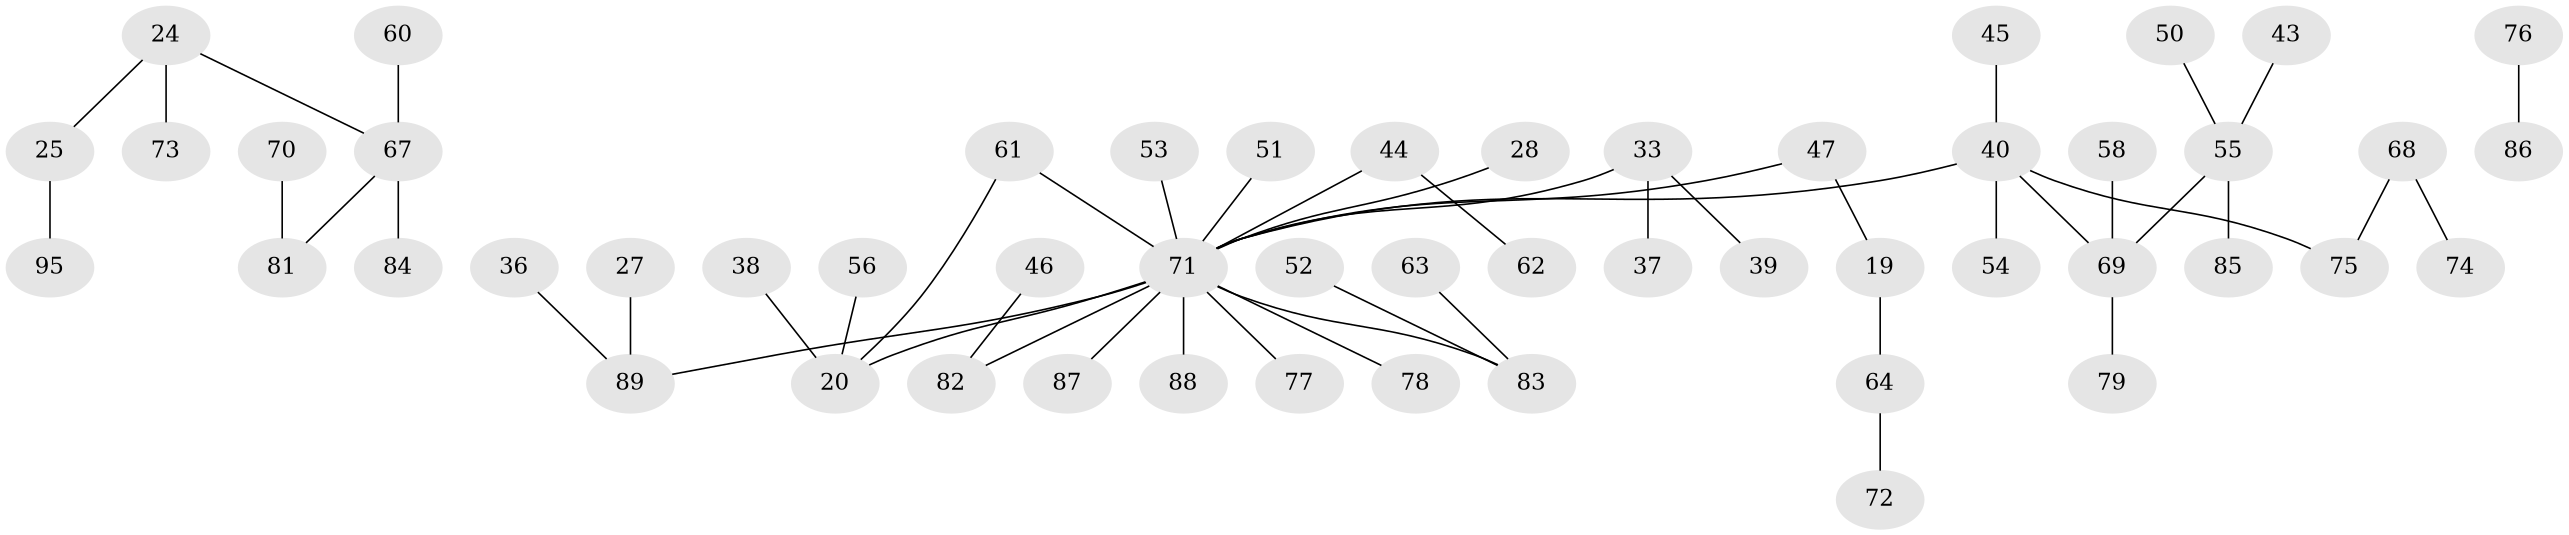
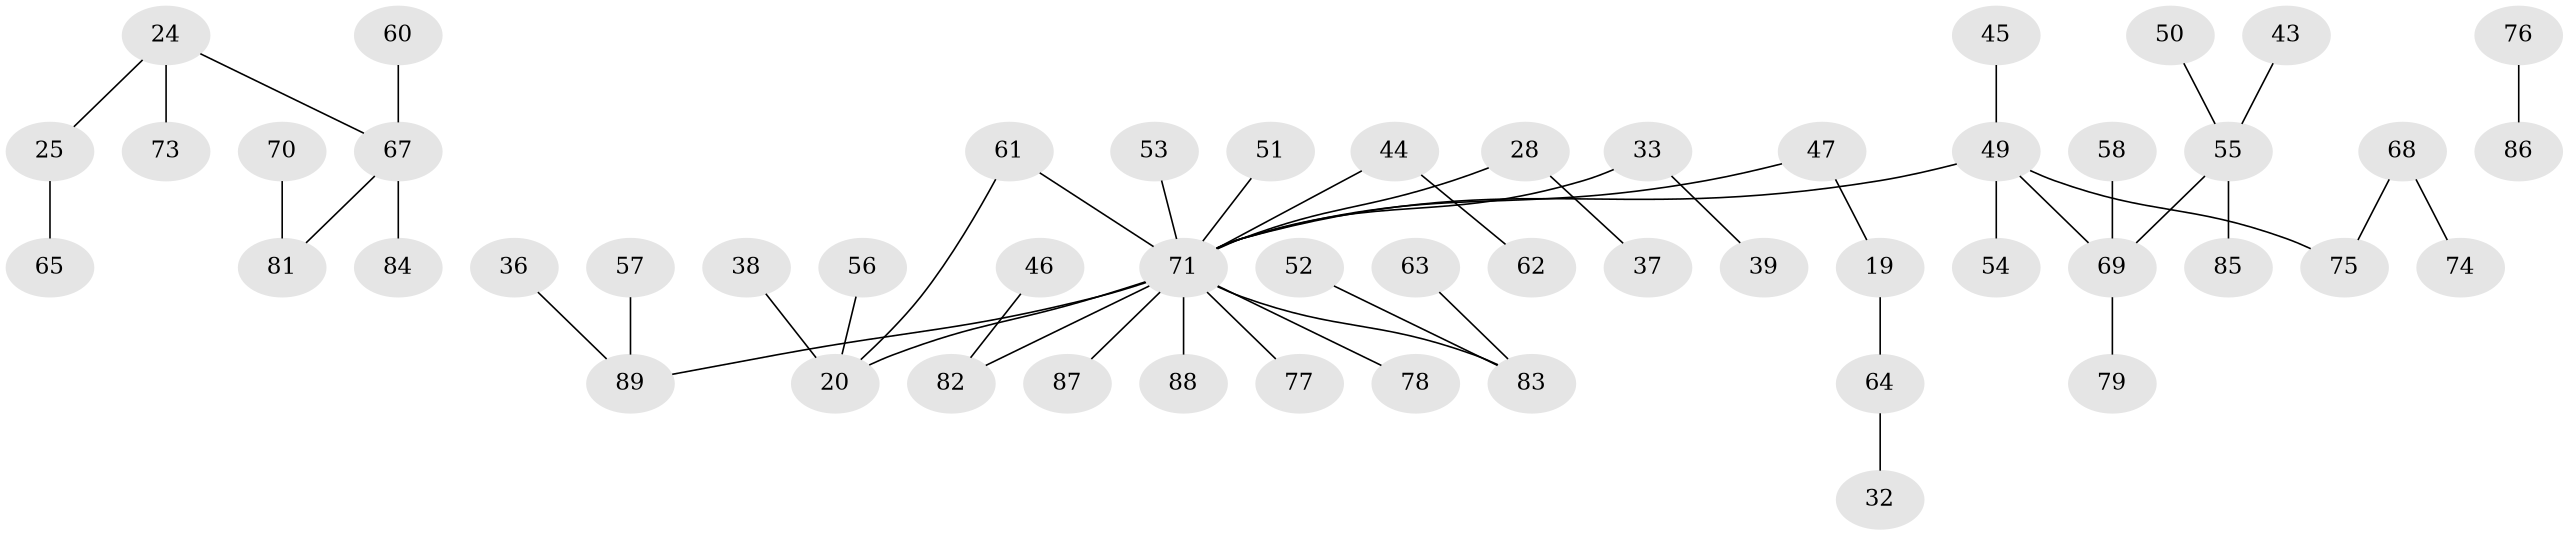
node "40": label "40" -> "49"
edge "33" -- "37": now "28" -- "37"
node "95": label "95" -> "65"
node "27": label "27" -> "57"
node "72": label "72" -> "32"
